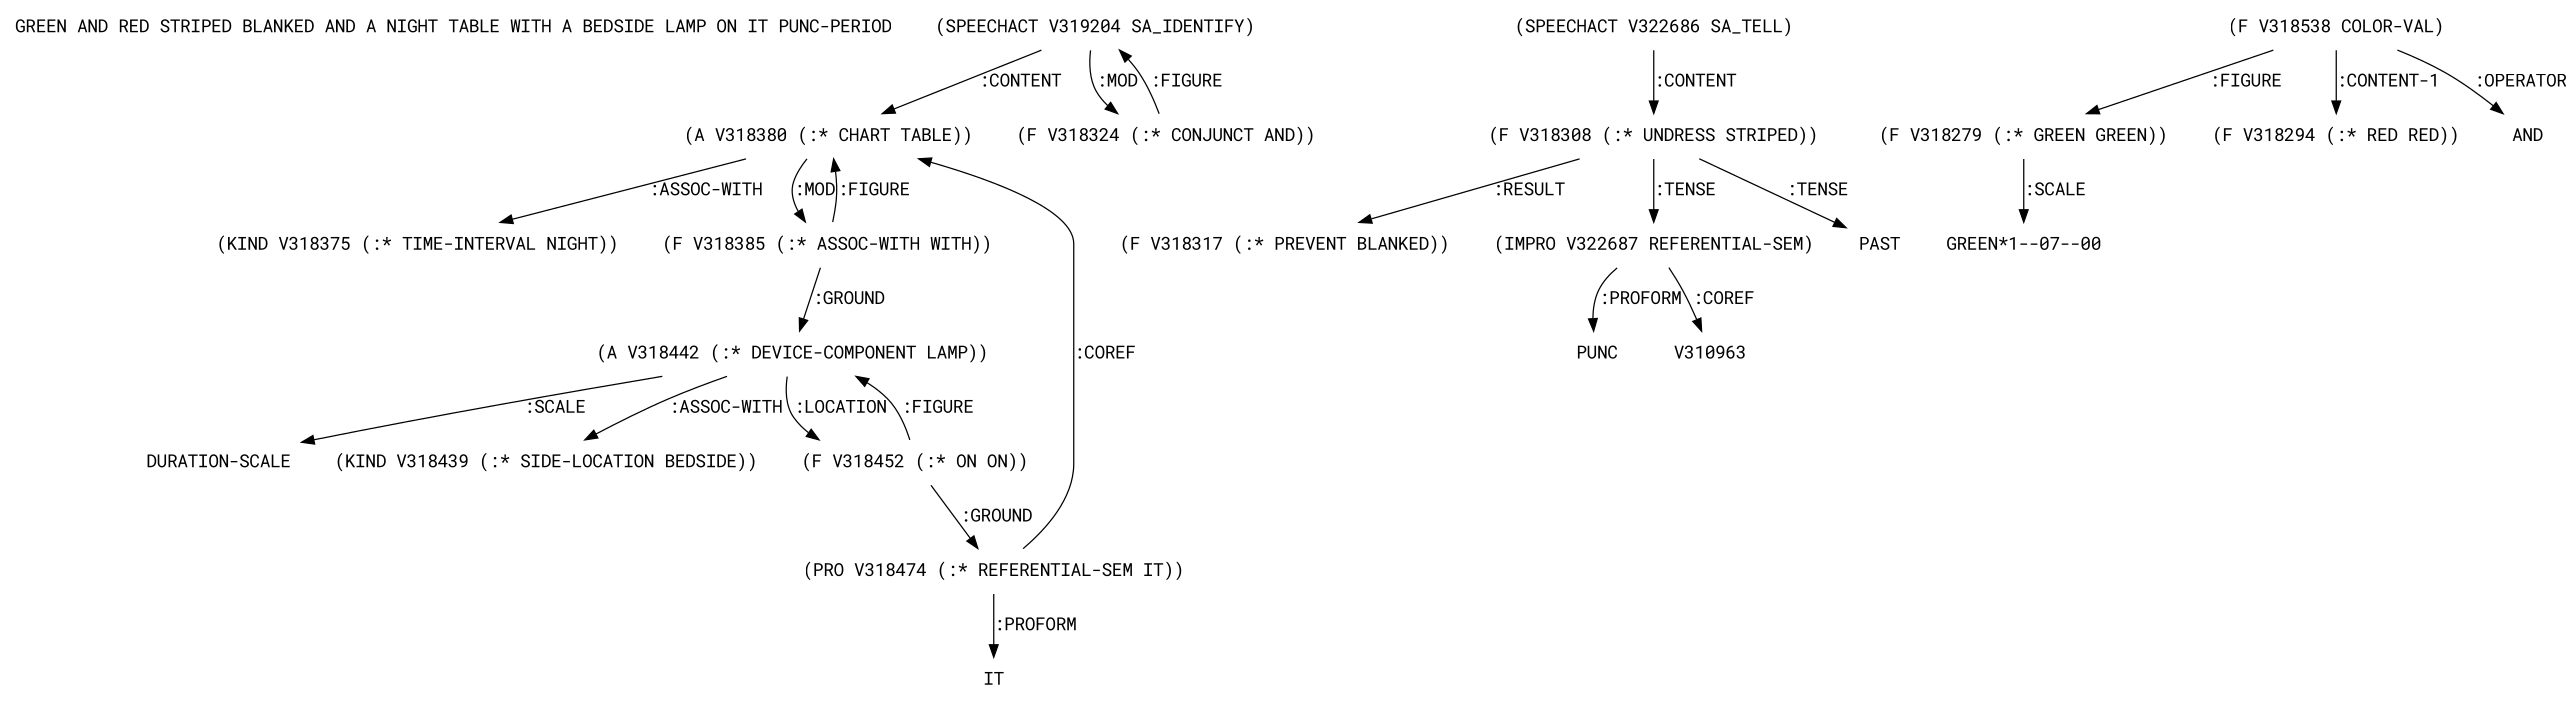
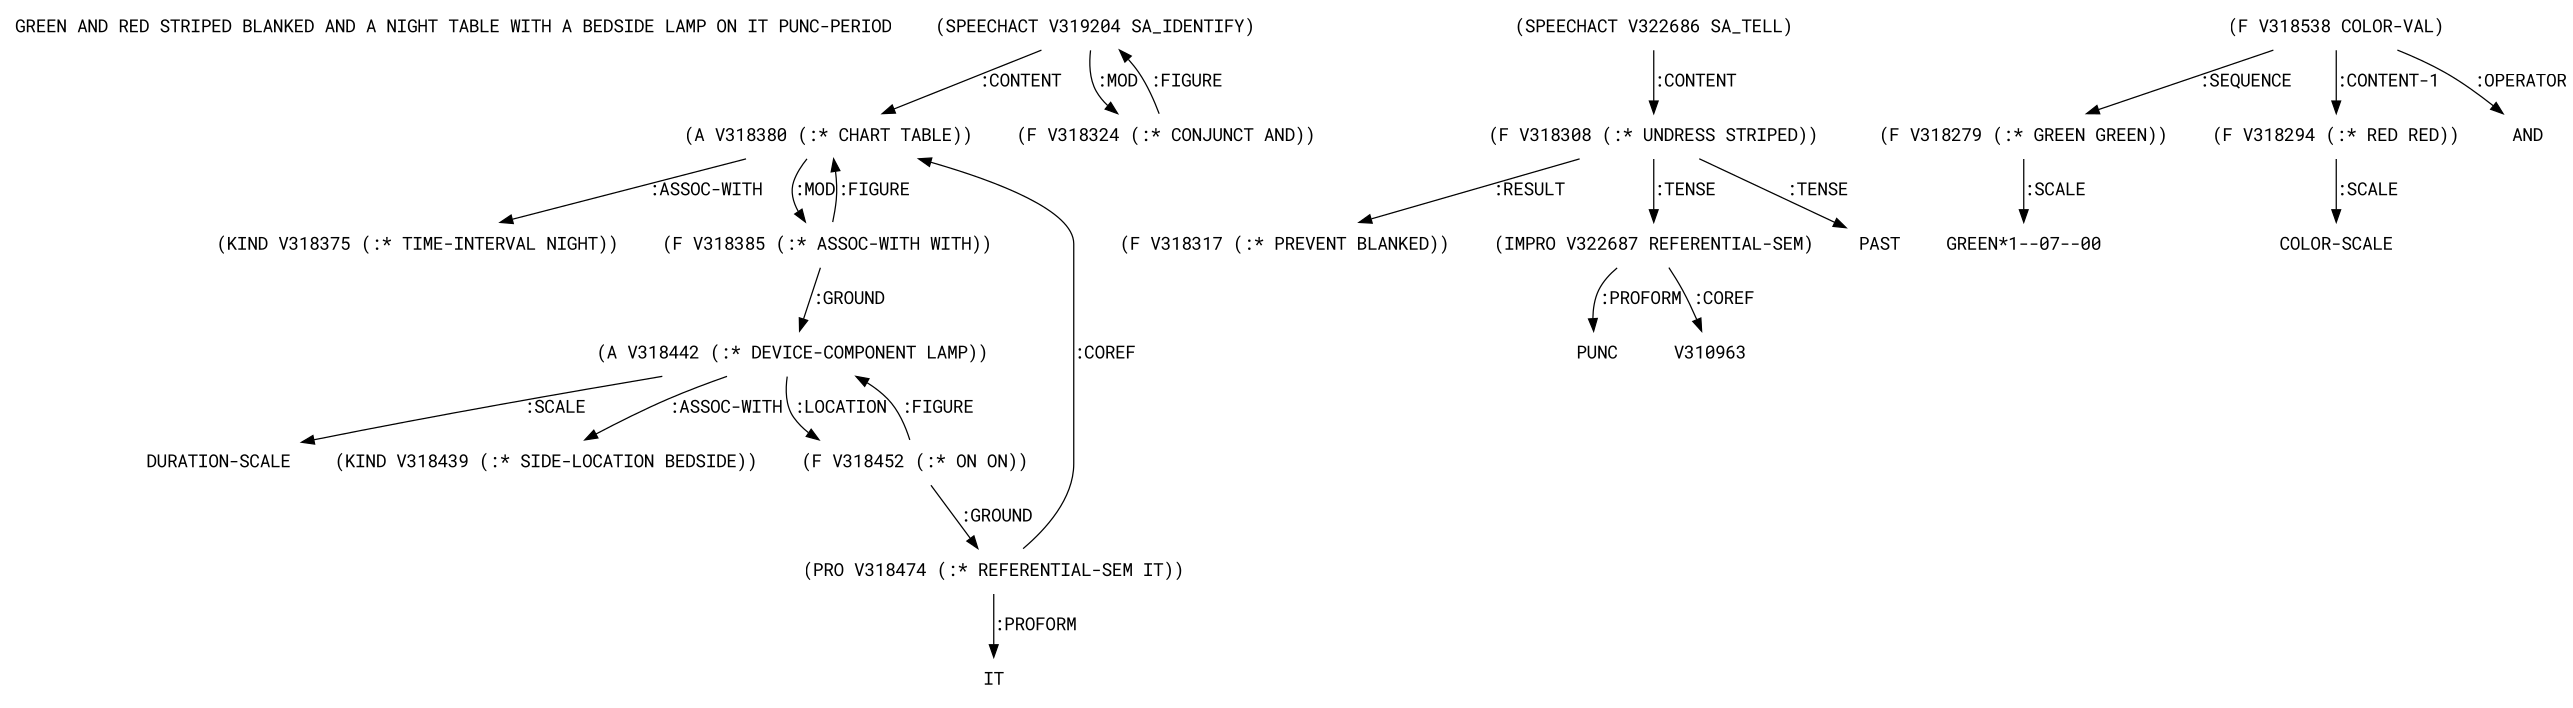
edge "(F V318538 COLOR-VAL)" -> "(F V318279 (:* GREEN GREEN))": label ":FIGURE" -> ":SEQUENCE"
node "COLOR-SCALE": added
